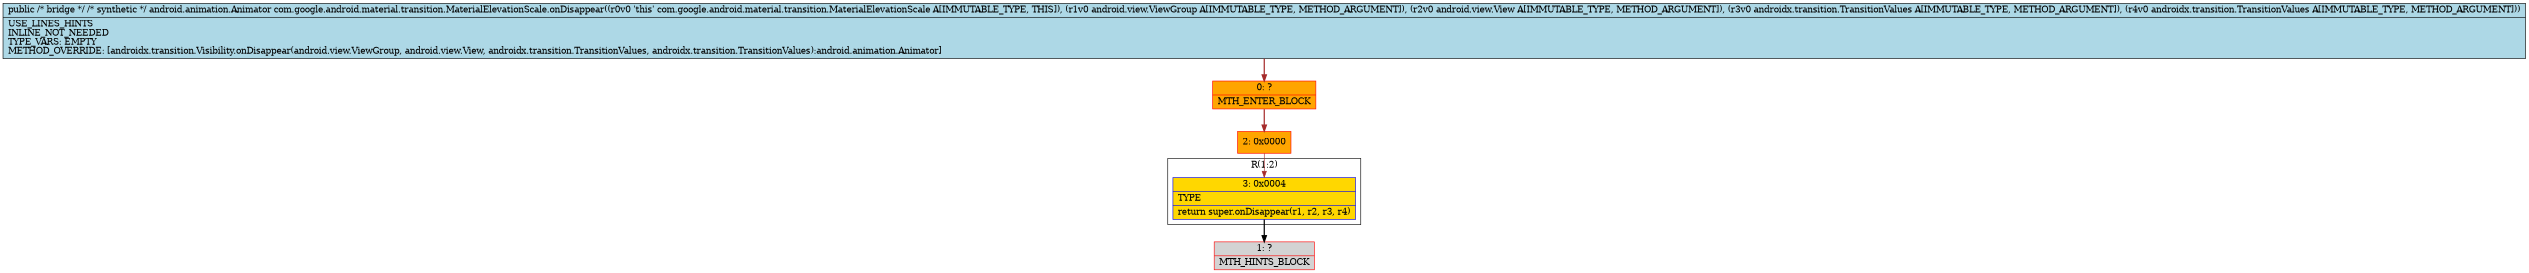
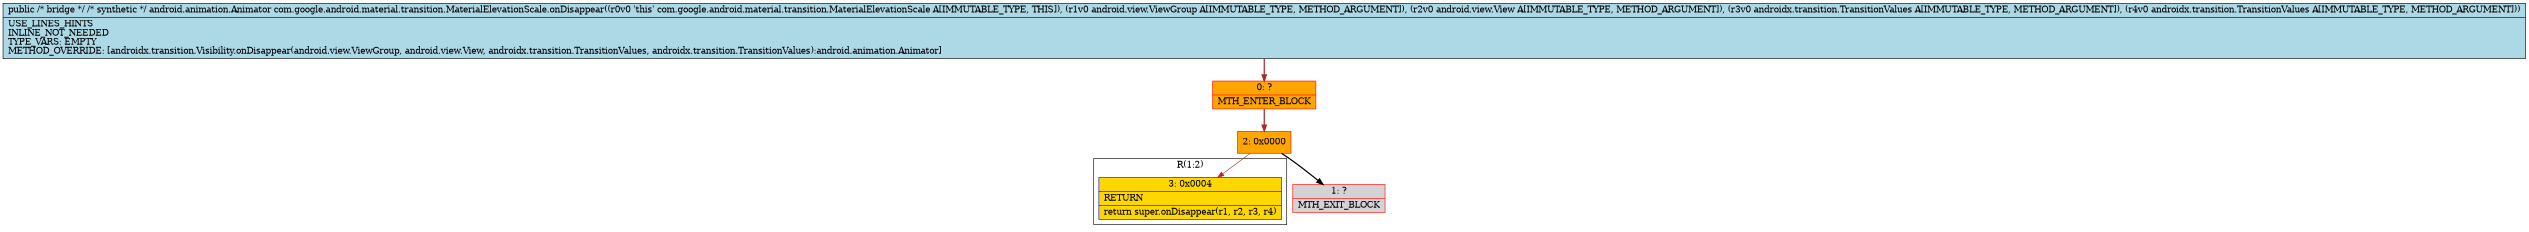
node "3: 0x0004": text "TYPE" -> "RETURN"
edge "3: 0x0004" -> "1: ?": now "2: 0x0000" -> "1: ?"
node "1: ?": text "MTH_HINTS_BLOCK" -> "MTH_EXIT_BLOCK"
